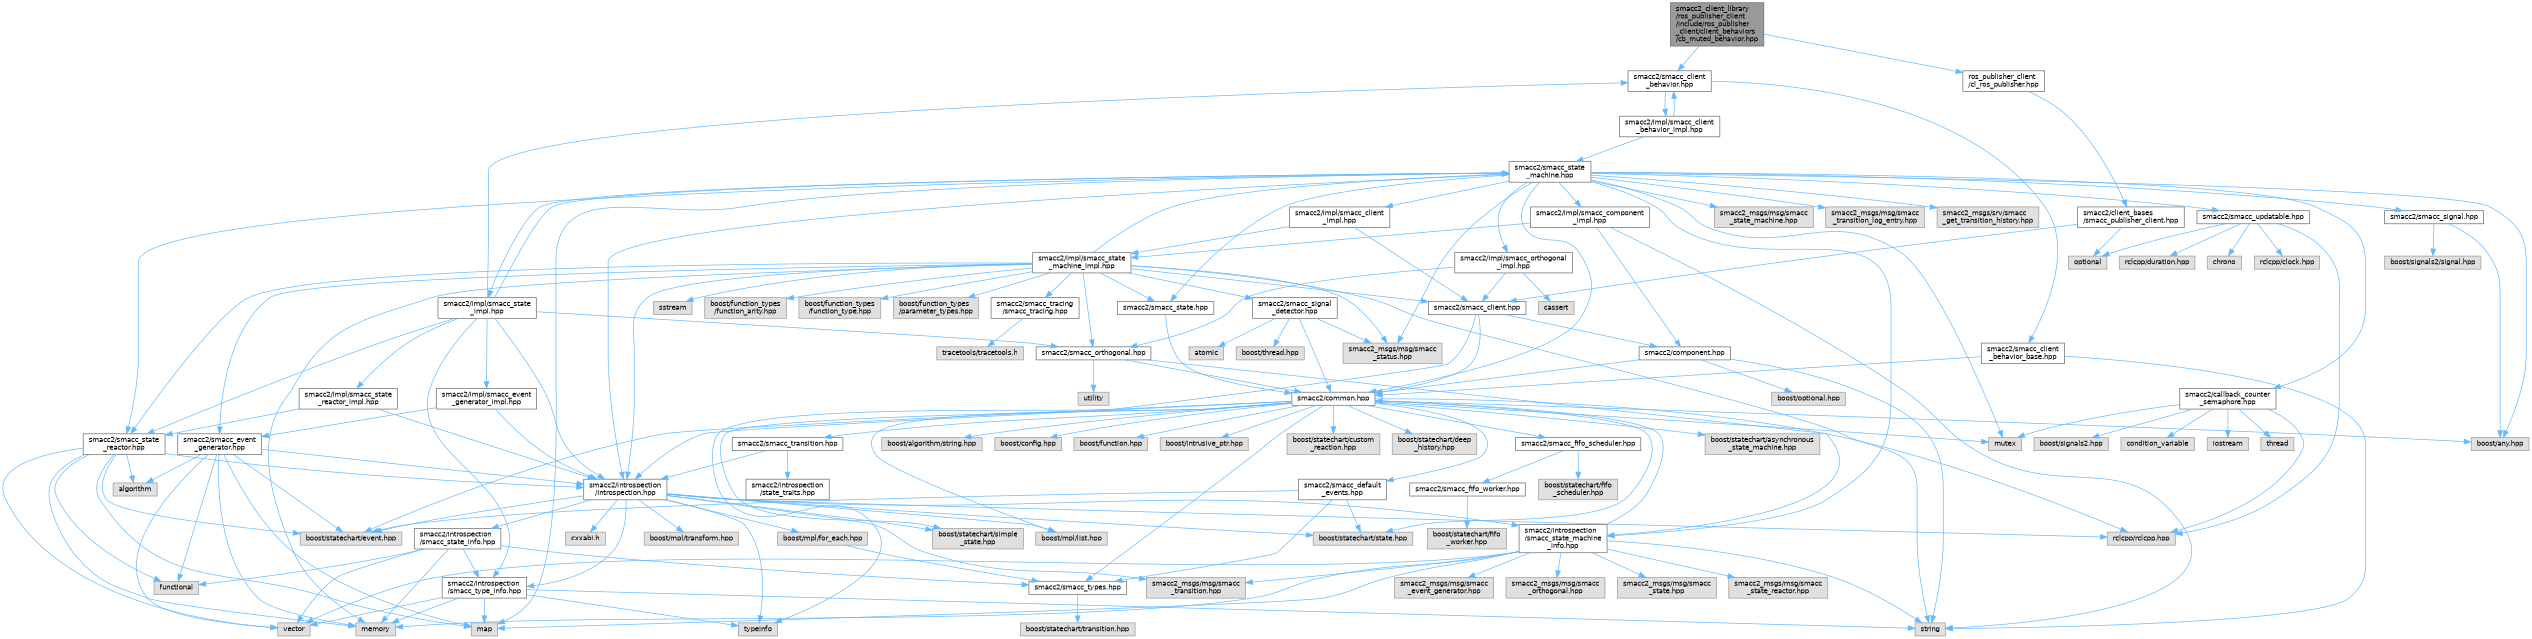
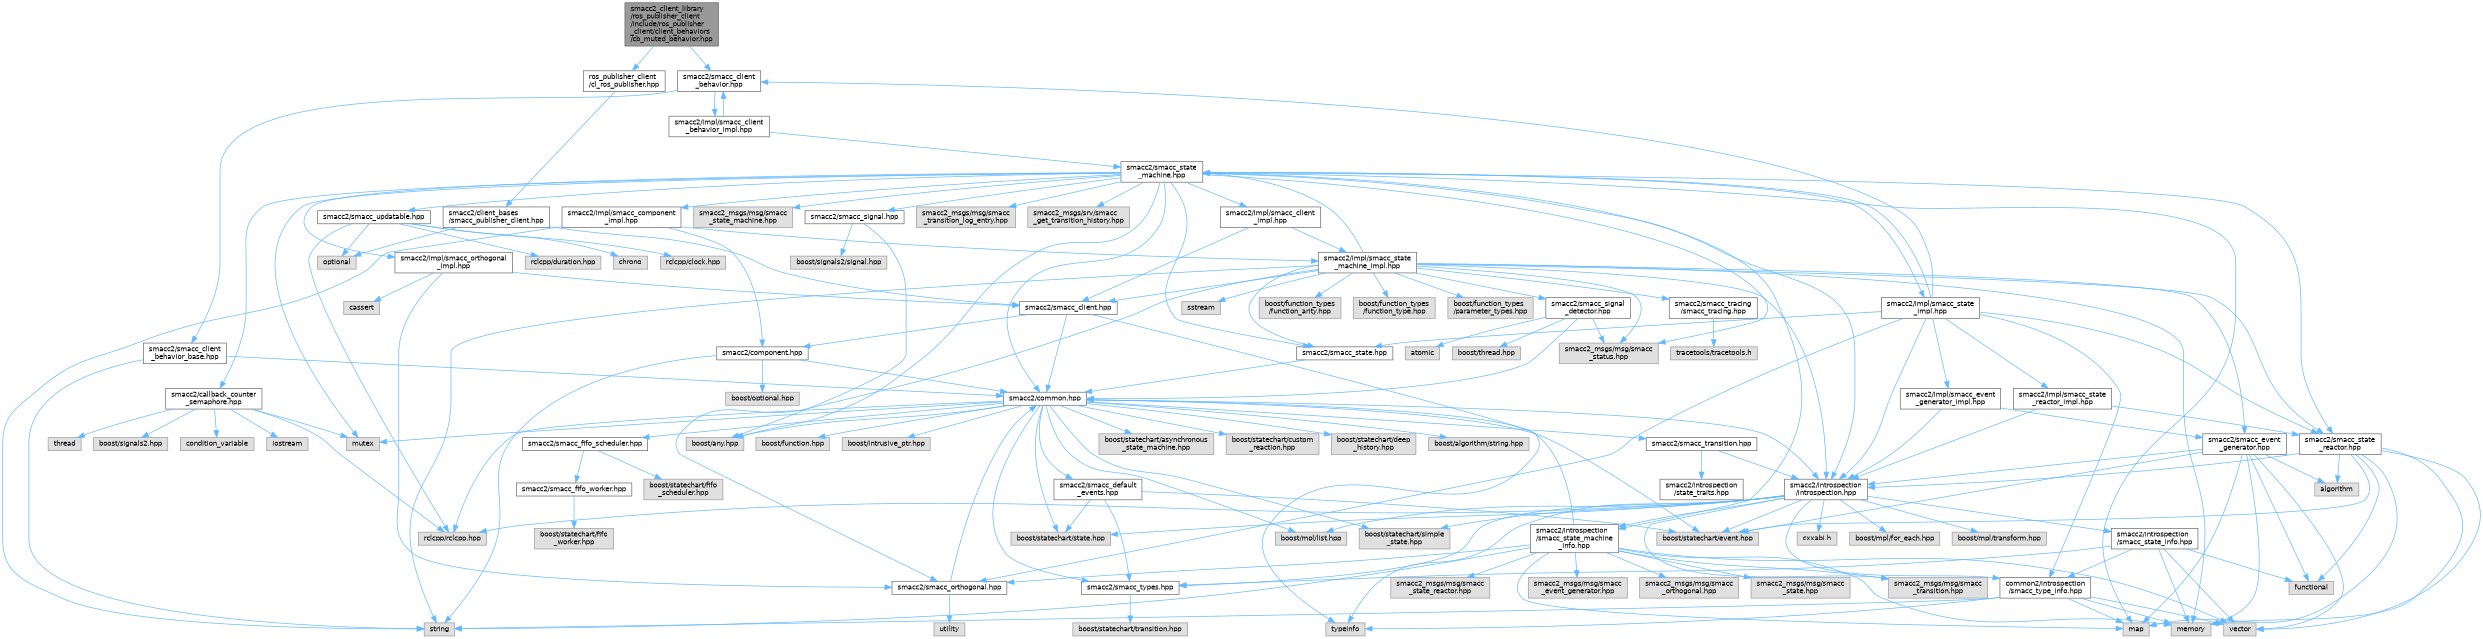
edge "smacc2/impl/smacc_state _impl.hpp" -> "smacc2/smacc_state.hpp": added
edge "smacc2/smacc_orthogonal.hpp" -> "smacc2/introspection /smacc_state_machine _info.hpp": reversed
node "boost/config.hpp": removed
edge "boost/mpl/for_each.hpp" -> "smacc2/smacc_types.hpp": now "smacc2/introspection /introspection.hpp" -> "smacc2/smacc_types.hpp"
node "smacc2/introspection /smacc_type_info.hpp": label "smacc2/introspection /smacc_type_info.hpp" -> "common2/introspection /smacc_type_info.hpp"
